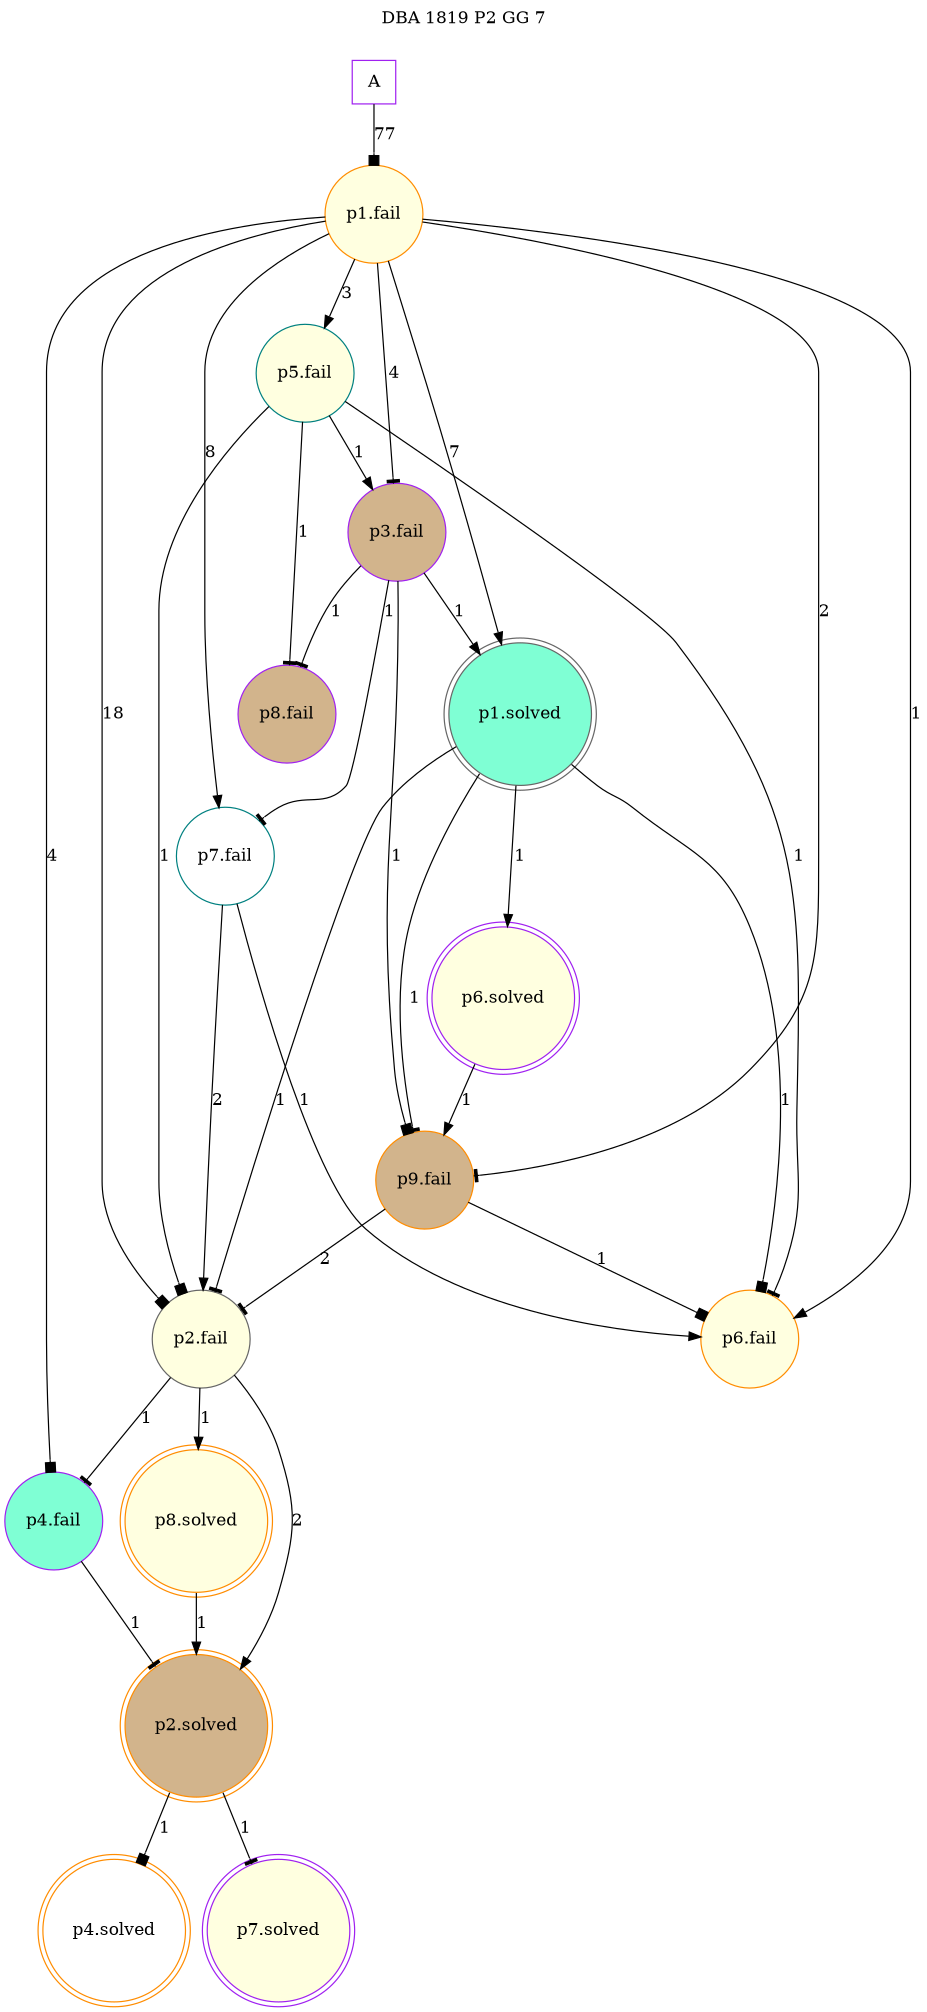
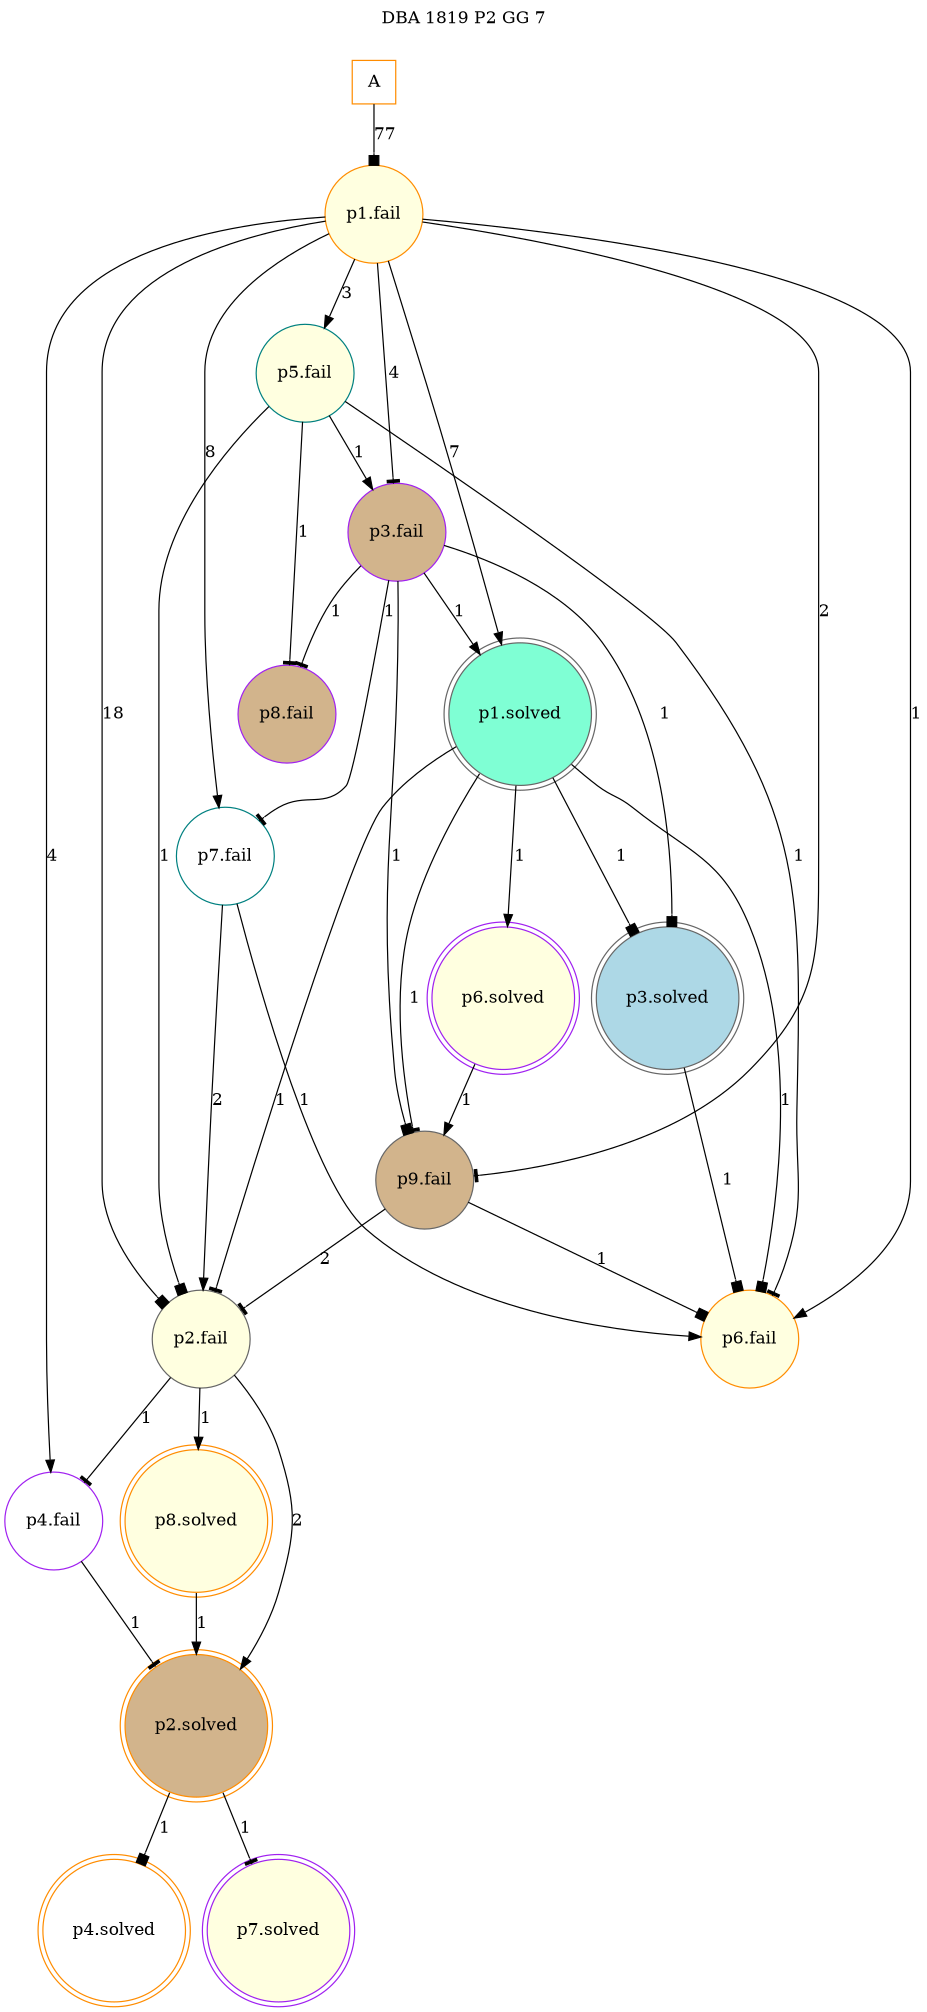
node "A": color purple -> darkorange
edge "p1.fail" -> "p4.fail": arrowhead box -> normal
node "p3.solved": added
node "p9.fail": color darkorange -> gray40
node "p4.fail": fillcolor aquamarine -> white
